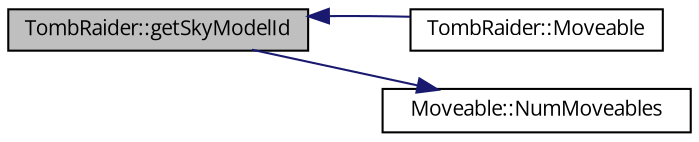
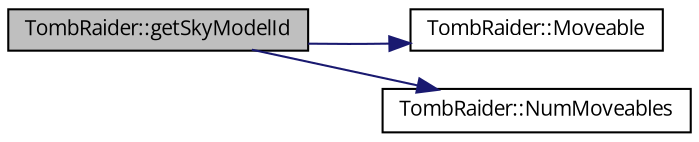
edge "TombRaider::Moveable" -> "TombRaider::getSkyModelId": reversed
node "Moveable::NumMoveables": label "Moveable::NumMoveables" -> "TombRaider::NumMoveables"
